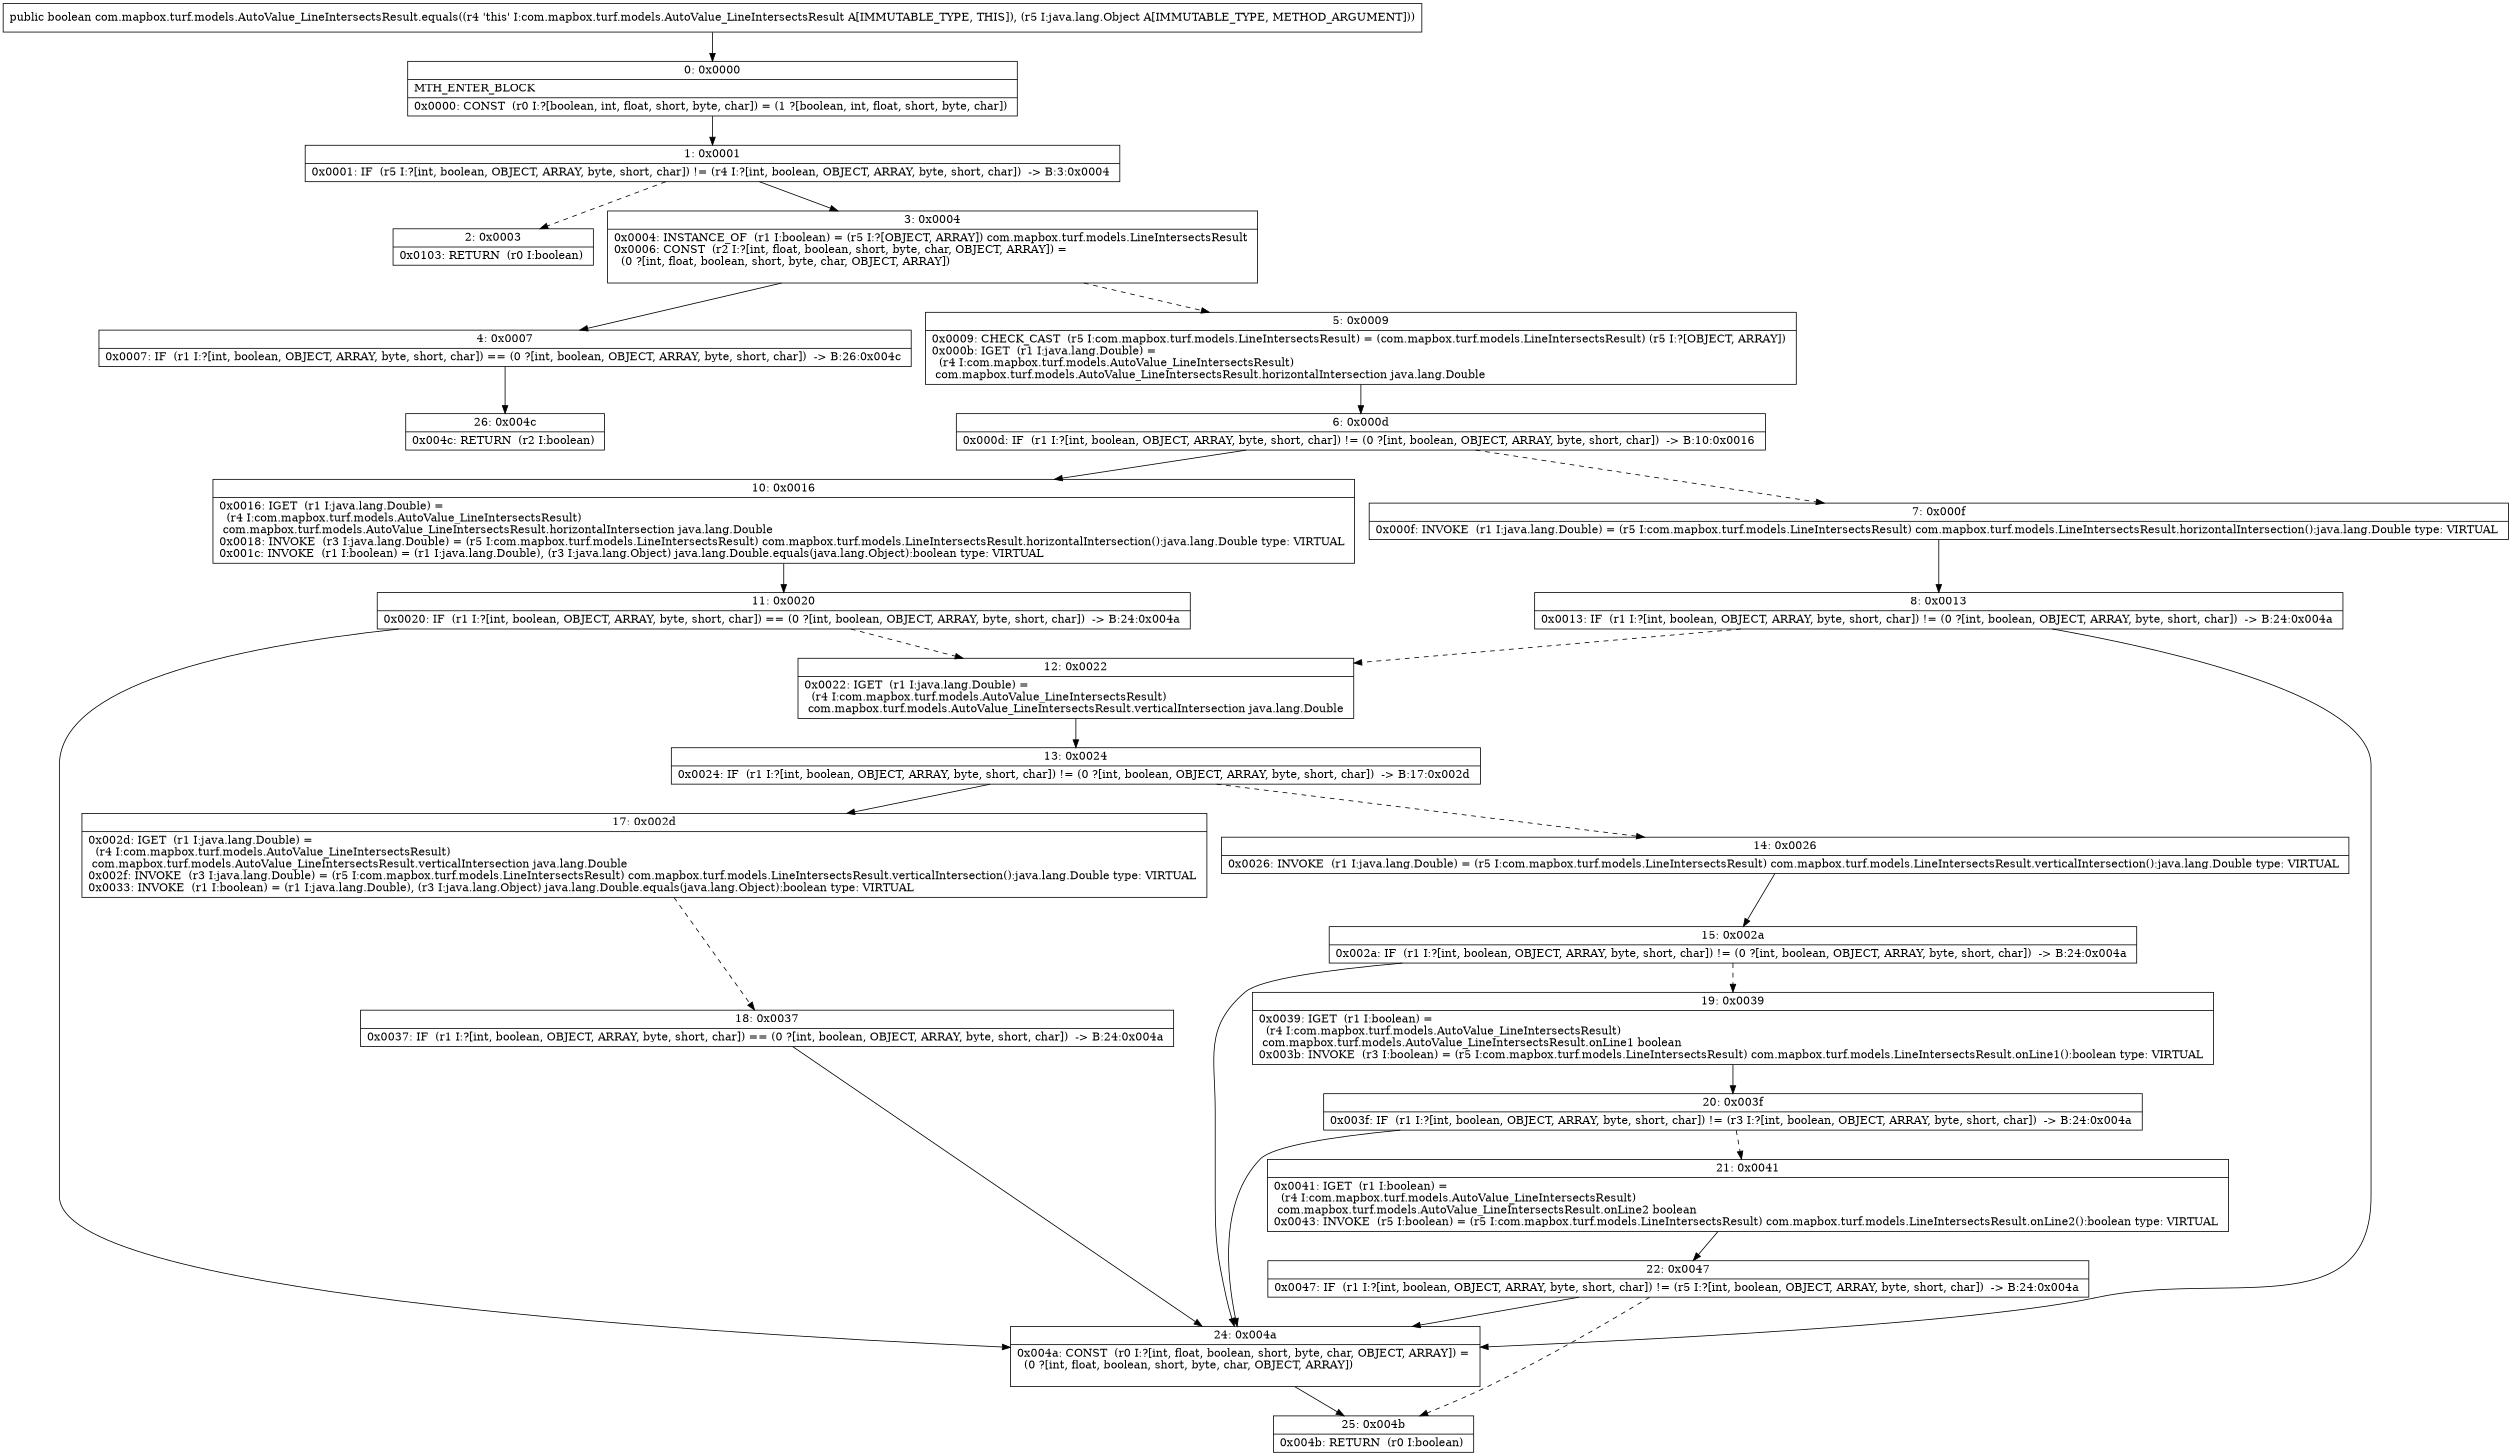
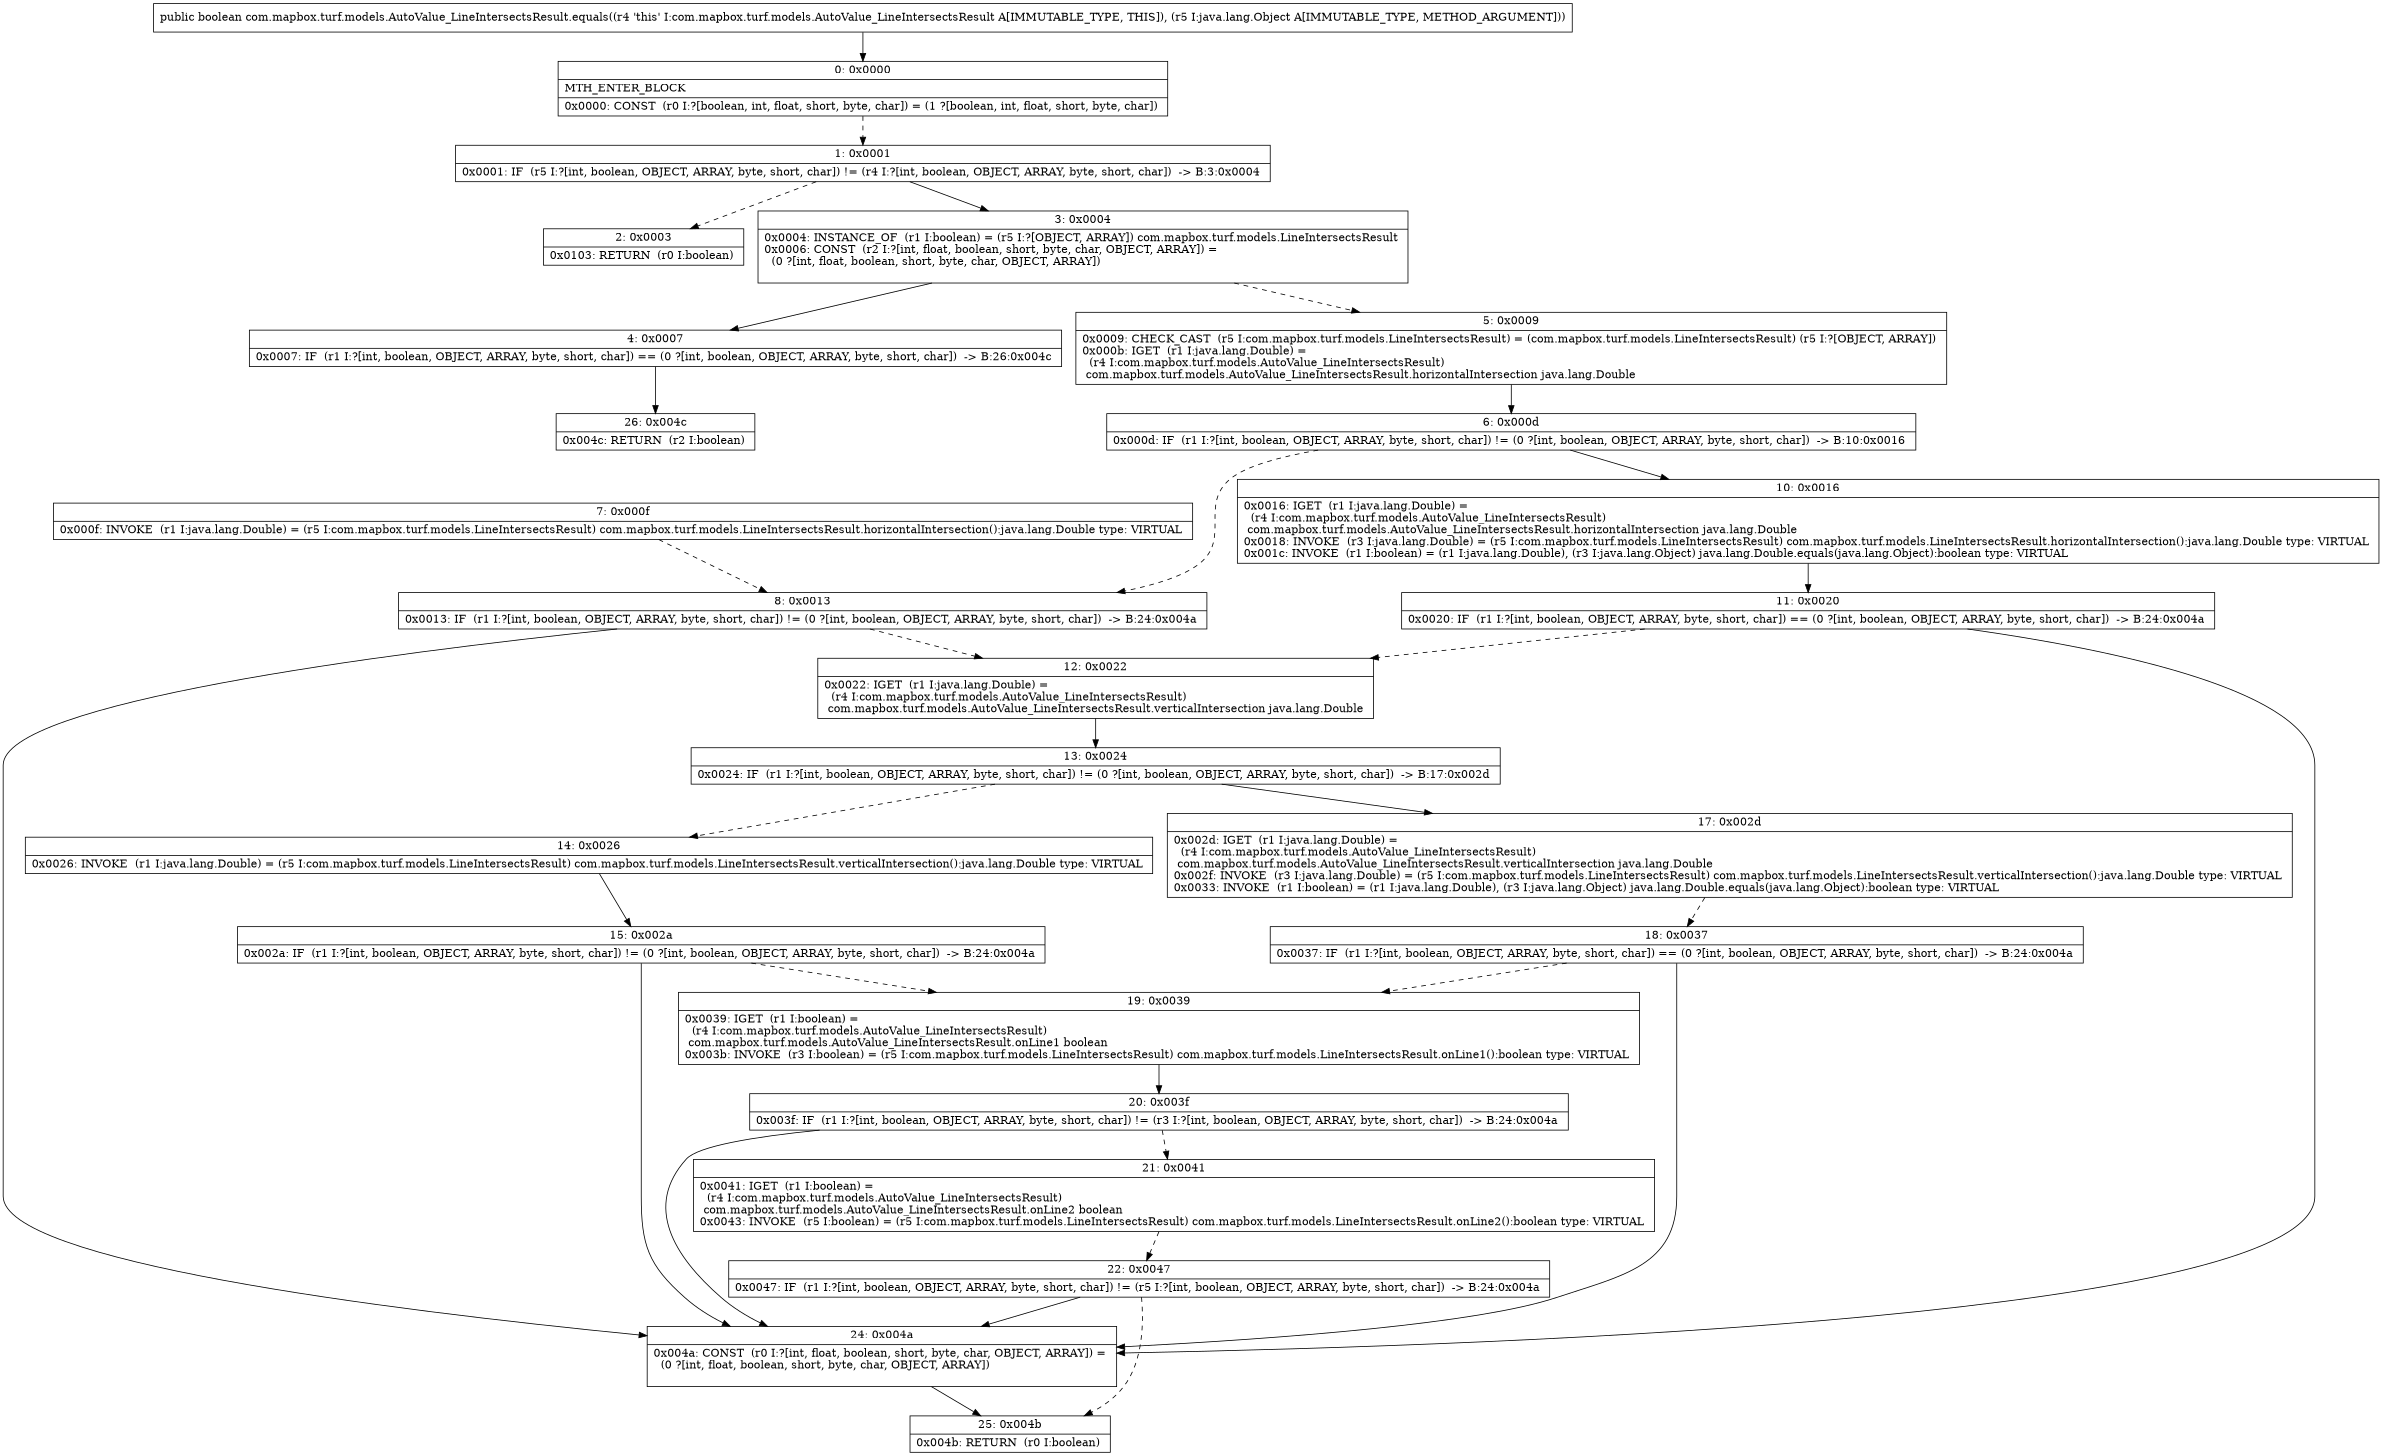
edge "0: 0x0000" -> "1: 0x0001": style solid -> dashed
edge "6: 0x000d" -> "7: 0x000f": now "6: 0x000d" -> "8: 0x0013"
edge "7: 0x000f" -> "8: 0x0013": style solid -> dashed
edge "18: 0x0037" -> "19: 0x0039": added
edge "21: 0x0041" -> "22: 0x0047": style solid -> dashed
